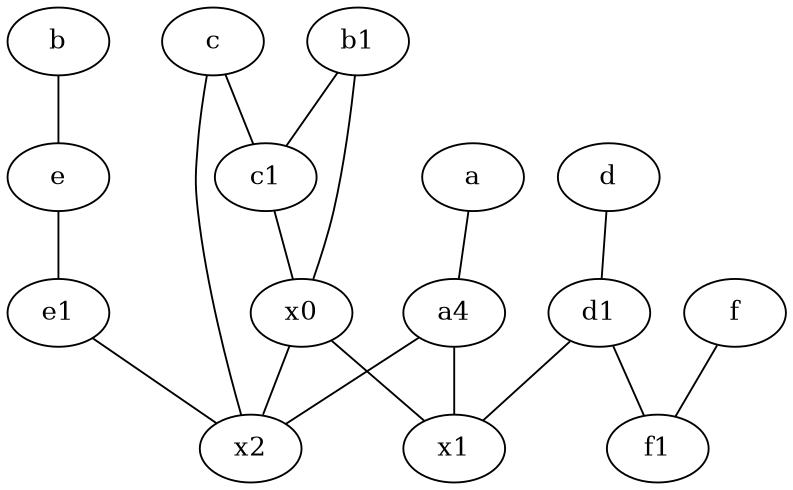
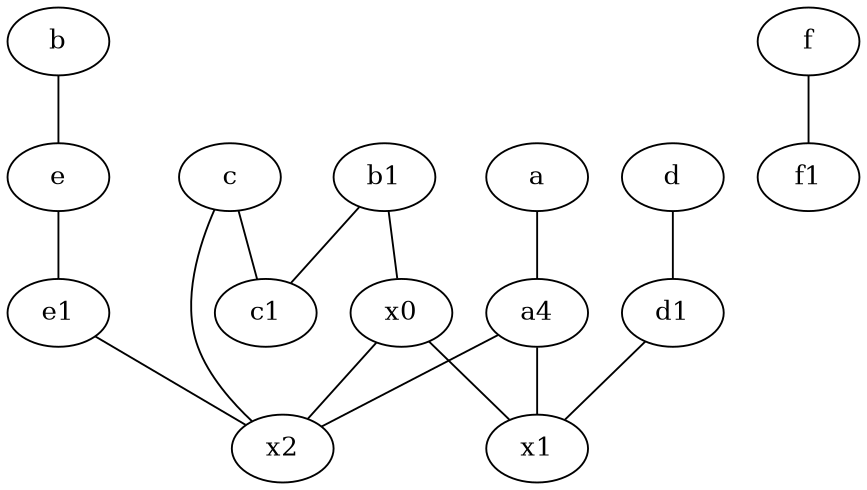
edge "c1" -- "x0": removed
edge "d1" -- "f1": removed
